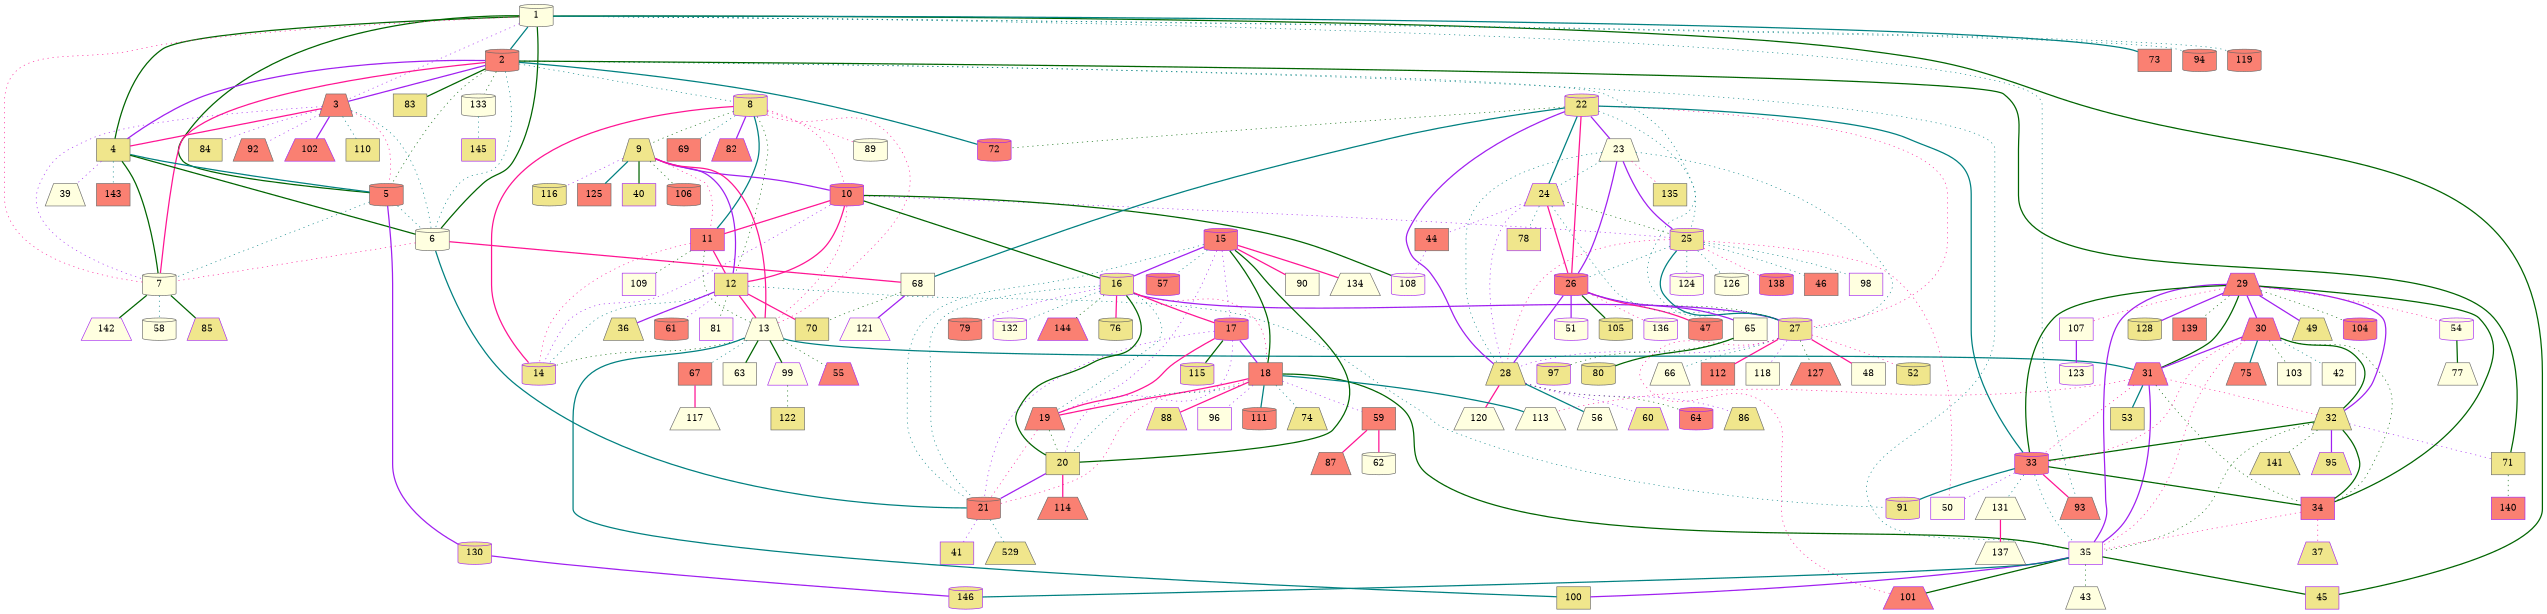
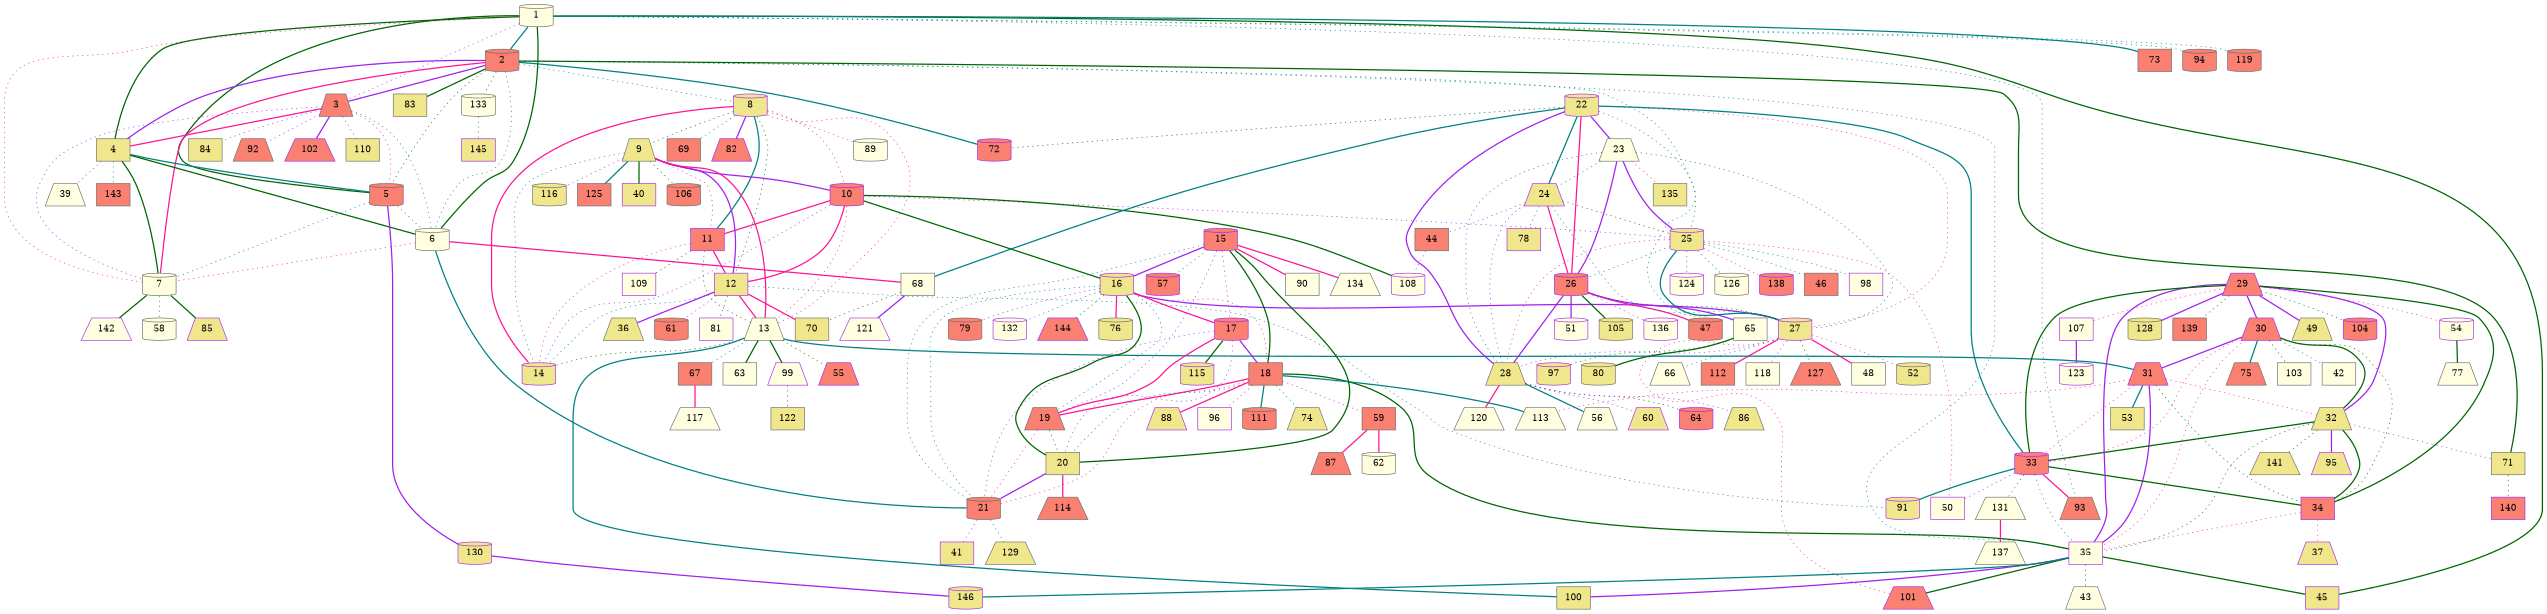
edge "9" -- "14": added
edge "29" -- "31": removed
node "529": label "529" -> "129"
